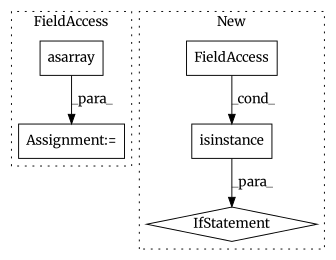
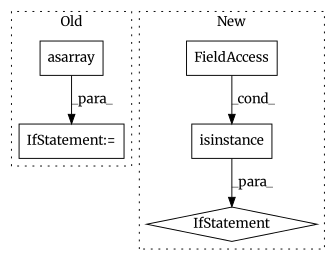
cluster "FieldAccess": label "FieldAccess" -> "Old"
node "Assignment:=": label "Assignment:=" -> "IfStatement:="
